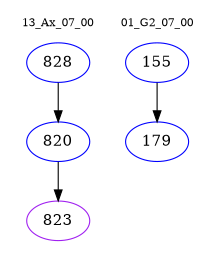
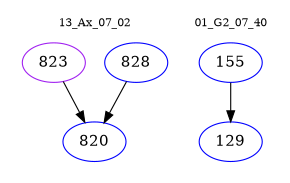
cluster "13_Ax_07_00": label "13_Ax_07_00" -> "13_Ax_07_02"
cluster "01_G2_07_00": label "01_G2_07_00" -> "01_G2_07_40"
node "179": label "179" -> "129"
edge "820" -> "823": reversed
